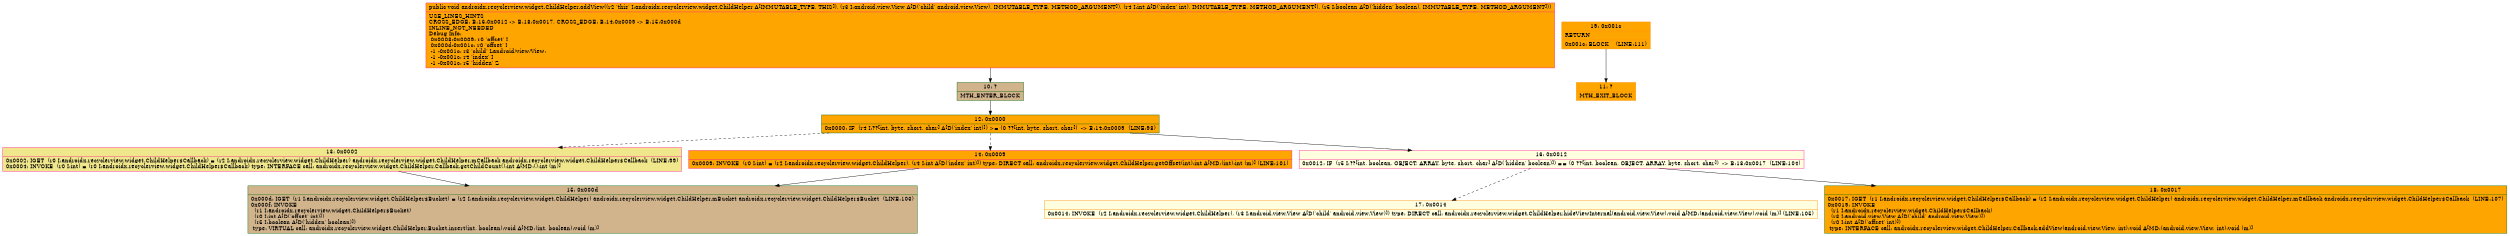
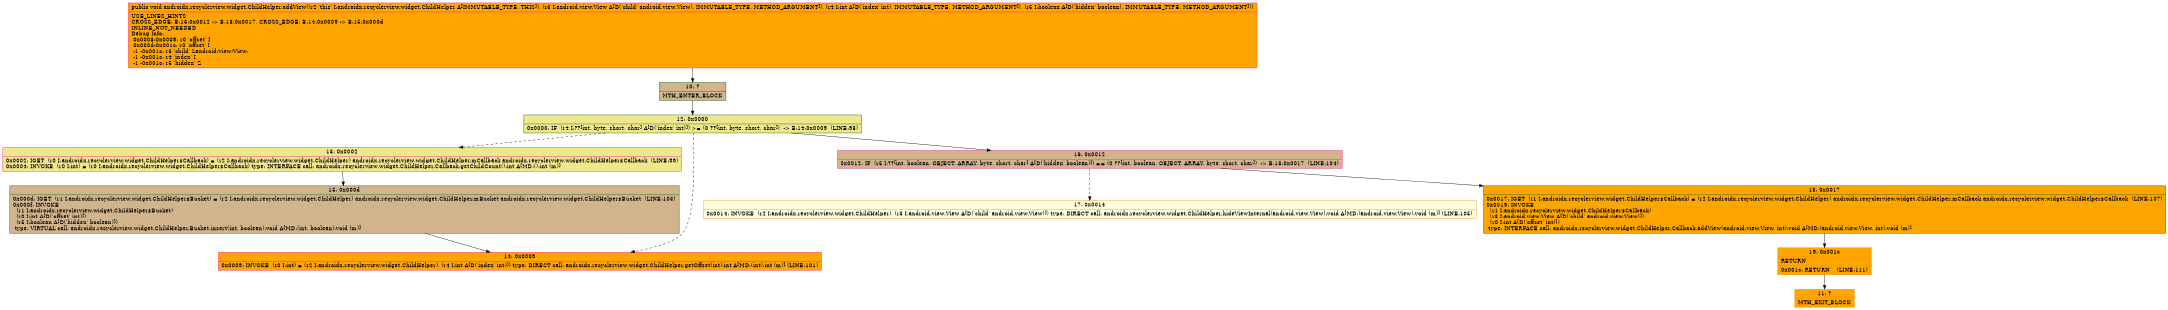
node "19: 0x001c": text "0x001c: BLOCK    (LINE:111)" -> "0x001c: RETURN    (LINE:111)"
node "12: 0x0000": fillcolor orange -> khaki
node "16: 0x0012": fillcolor lightyellow -> tan
edge "14: 0x0009" -> "15: 0x000d": reversed
edge "18: 0x0017" -> "19: 0x001c": added
